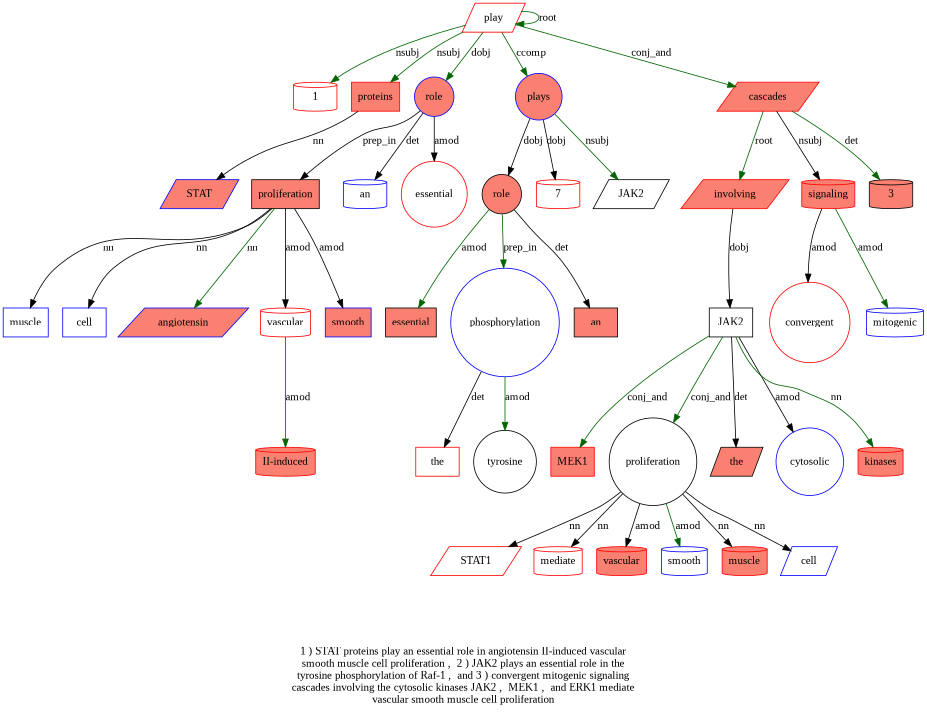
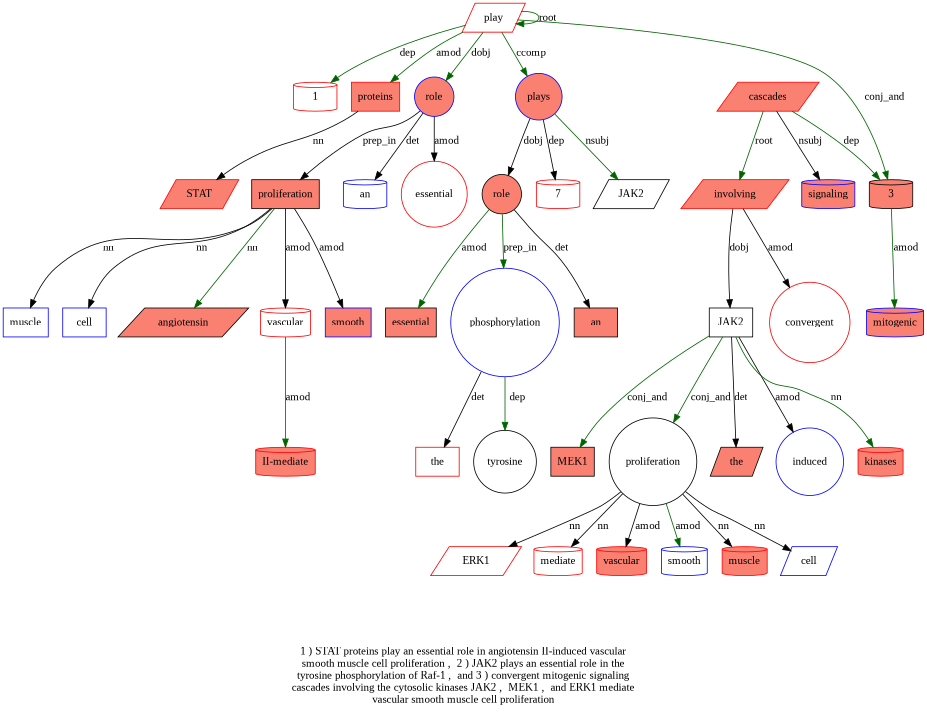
edge "play" -> "1": label "nsubj" -> "dep"
edge "play" -> "proteins": label "nsubj" -> "amod"
edge "play" -> "cascades": now "play" -> "3"
edge "plays" -> "7": label "dobj" -> "dep"
edge "cascades" -> "3": label "det" -> "dep"
node "STAT": color blue -> red
node "signaling": color red -> blue
edge "signaling" -> "convergent": now "involving" -> "convergent"
edge "signaling" -> "mitogenic": now "3" -> "mitogenic"
node "angiotensin": color blue -> black
node "mitogenic": fillcolor white -> salmon
edge "phosphorylation" -> "tyrosine": label "amod" -> "dep"
node "II-induced": label "II-induced" -> "II-mediate"
node "MEK1": color red -> black
node "cytosolic": label "cytosolic" -> "induced"
node "STAT1": label "STAT1" -> "ERK1"
